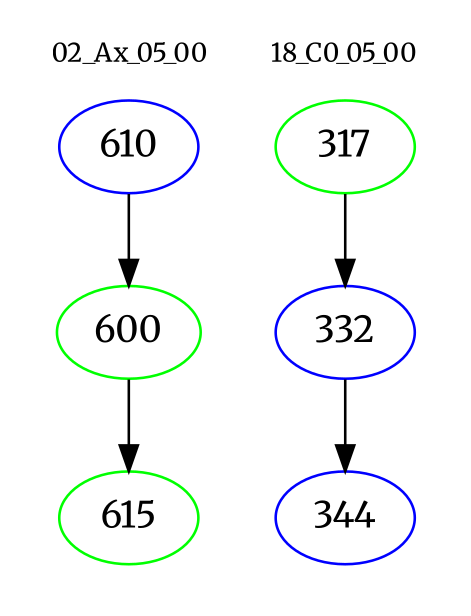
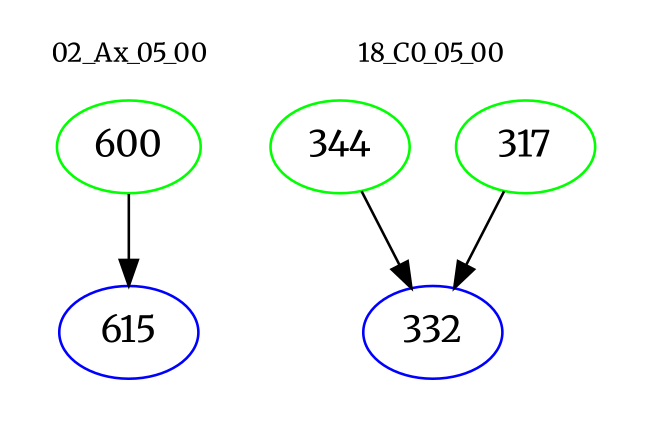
node "610": removed
edge "332" -> "344": reversed
node "615": color green -> blue
node "344": color blue -> green
